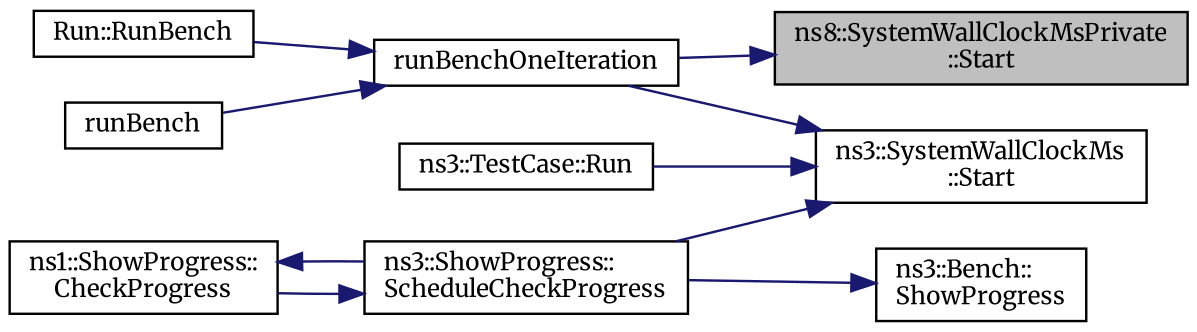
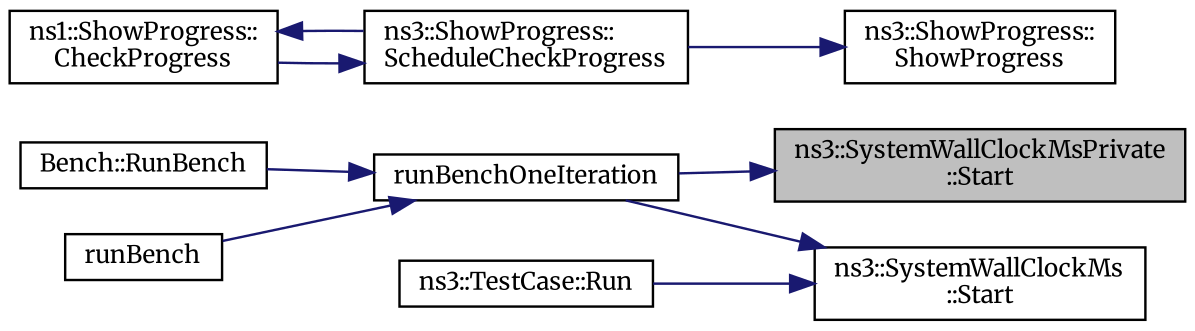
node "Run::RunBench": label "Run::RunBench" -> "Bench::RunBench"
node "ns8::SystemWallClockMsPrivate ::Start": label "ns8::SystemWallClockMsPrivate ::Start" -> "ns3::SystemWallClockMsPrivate ::Start"
edge "ns3::ShowProgress:: ScheduleCheckProgress" -> "ns3::SystemWallClockMs ::Start": removed
node "ns3::Bench:: ShowProgress": label "ns3::Bench:: ShowProgress" -> "ns3::ShowProgress:: ShowProgress"
